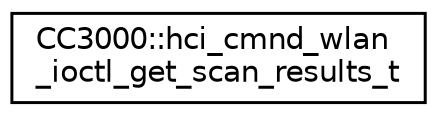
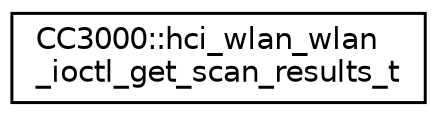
node "CC3000::hci_cmnd_wlan _ioctl_get_scan_results_t": label "CC3000::hci_cmnd_wlan _ioctl_get_scan_results_t" -> "CC3000::hci_wlan_wlan _ioctl_get_scan_results_t"
